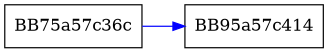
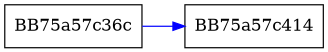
node "BB95a57c414": label "BB95a57c414" -> "BB75a57c414"
